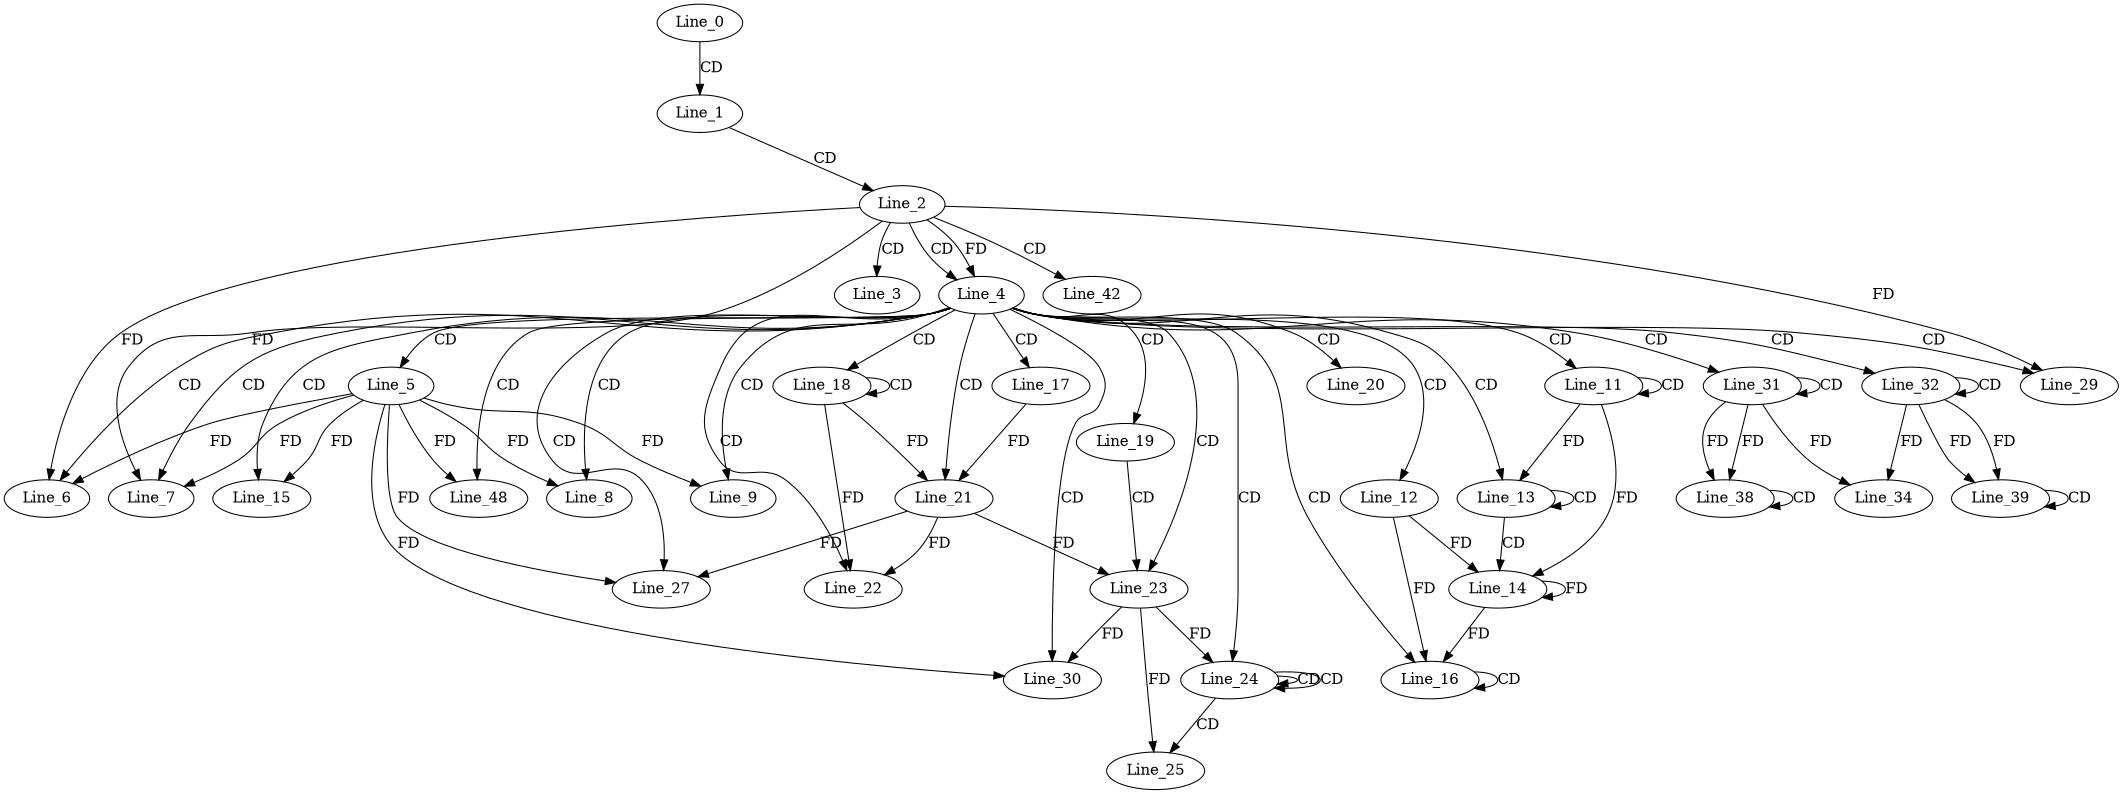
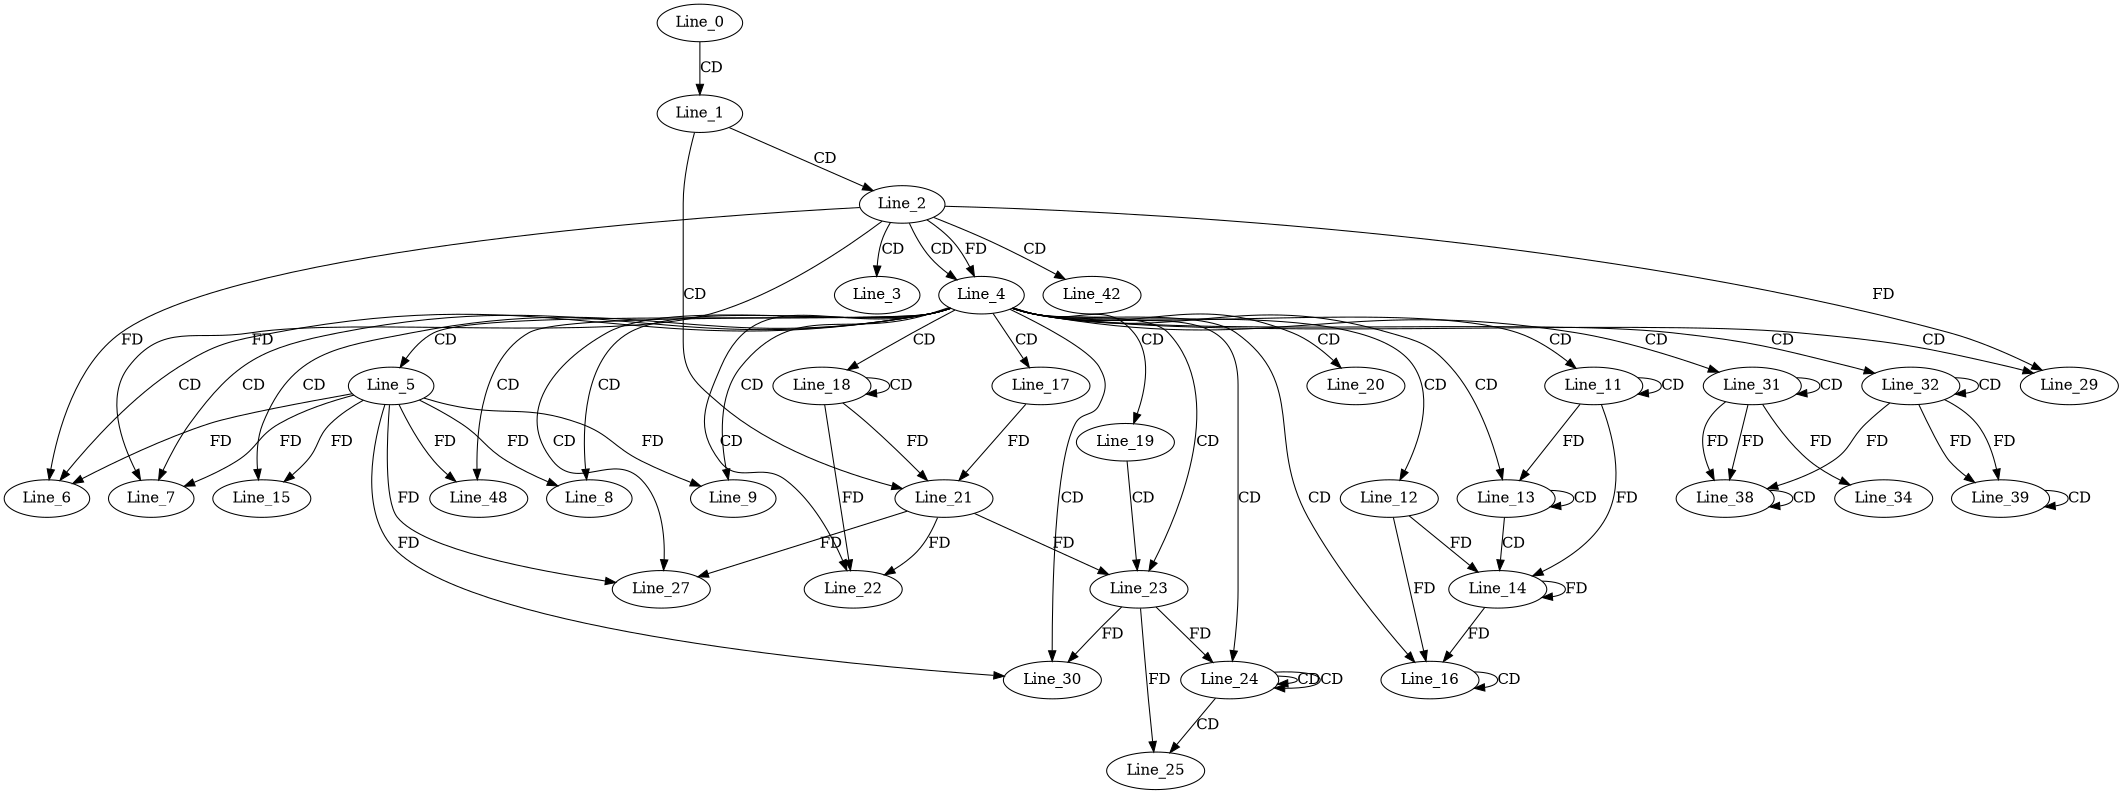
edge "Line_4" -> "Line_21": now "Line_1" -> "Line_21"
edge "Line_32" -> "Line_34": now "Line_32" -> "Line_38"
